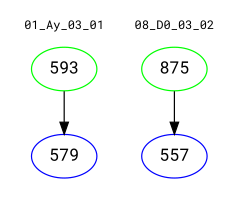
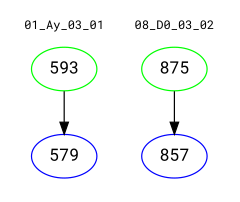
node "557": label "557" -> "857"
